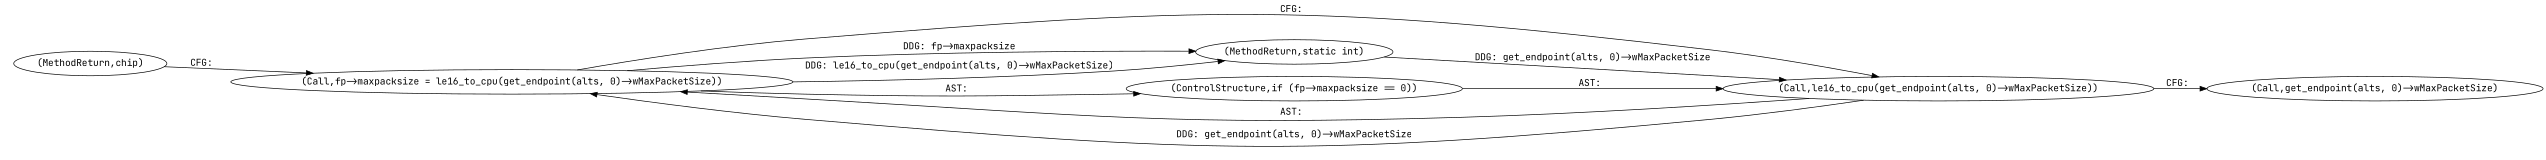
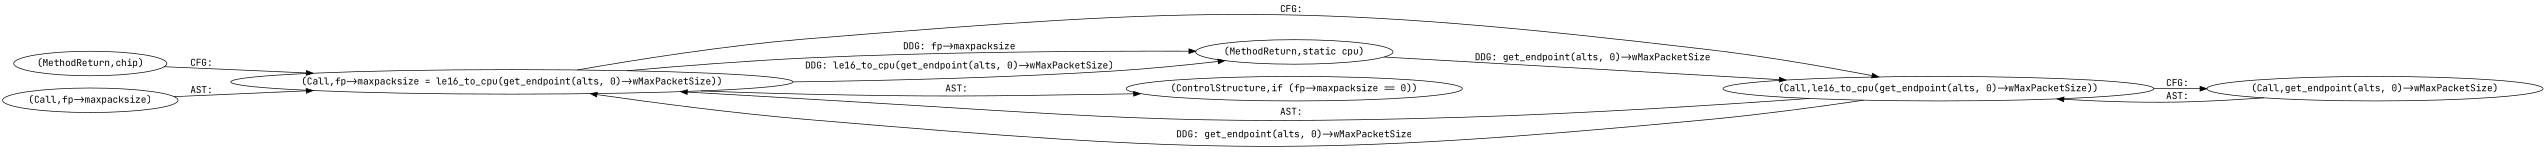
node "(MethodReturn,static int)": label "(MethodReturn,static int)" -> "(MethodReturn,static cpu)"
edge "(ControlStructure,if (fp->maxpacksize == 0))" -> "(Call,le16_to_cpu(get_endpoint(alts, 0)->wMaxPacketSize))": now "(Call,get_endpoint(alts, 0)->wMaxPacketSize)" -> "(Call,le16_to_cpu(get_endpoint(alts, 0)->wMaxPacketSize))"
node "(Call,fp->maxpacksize)": added
